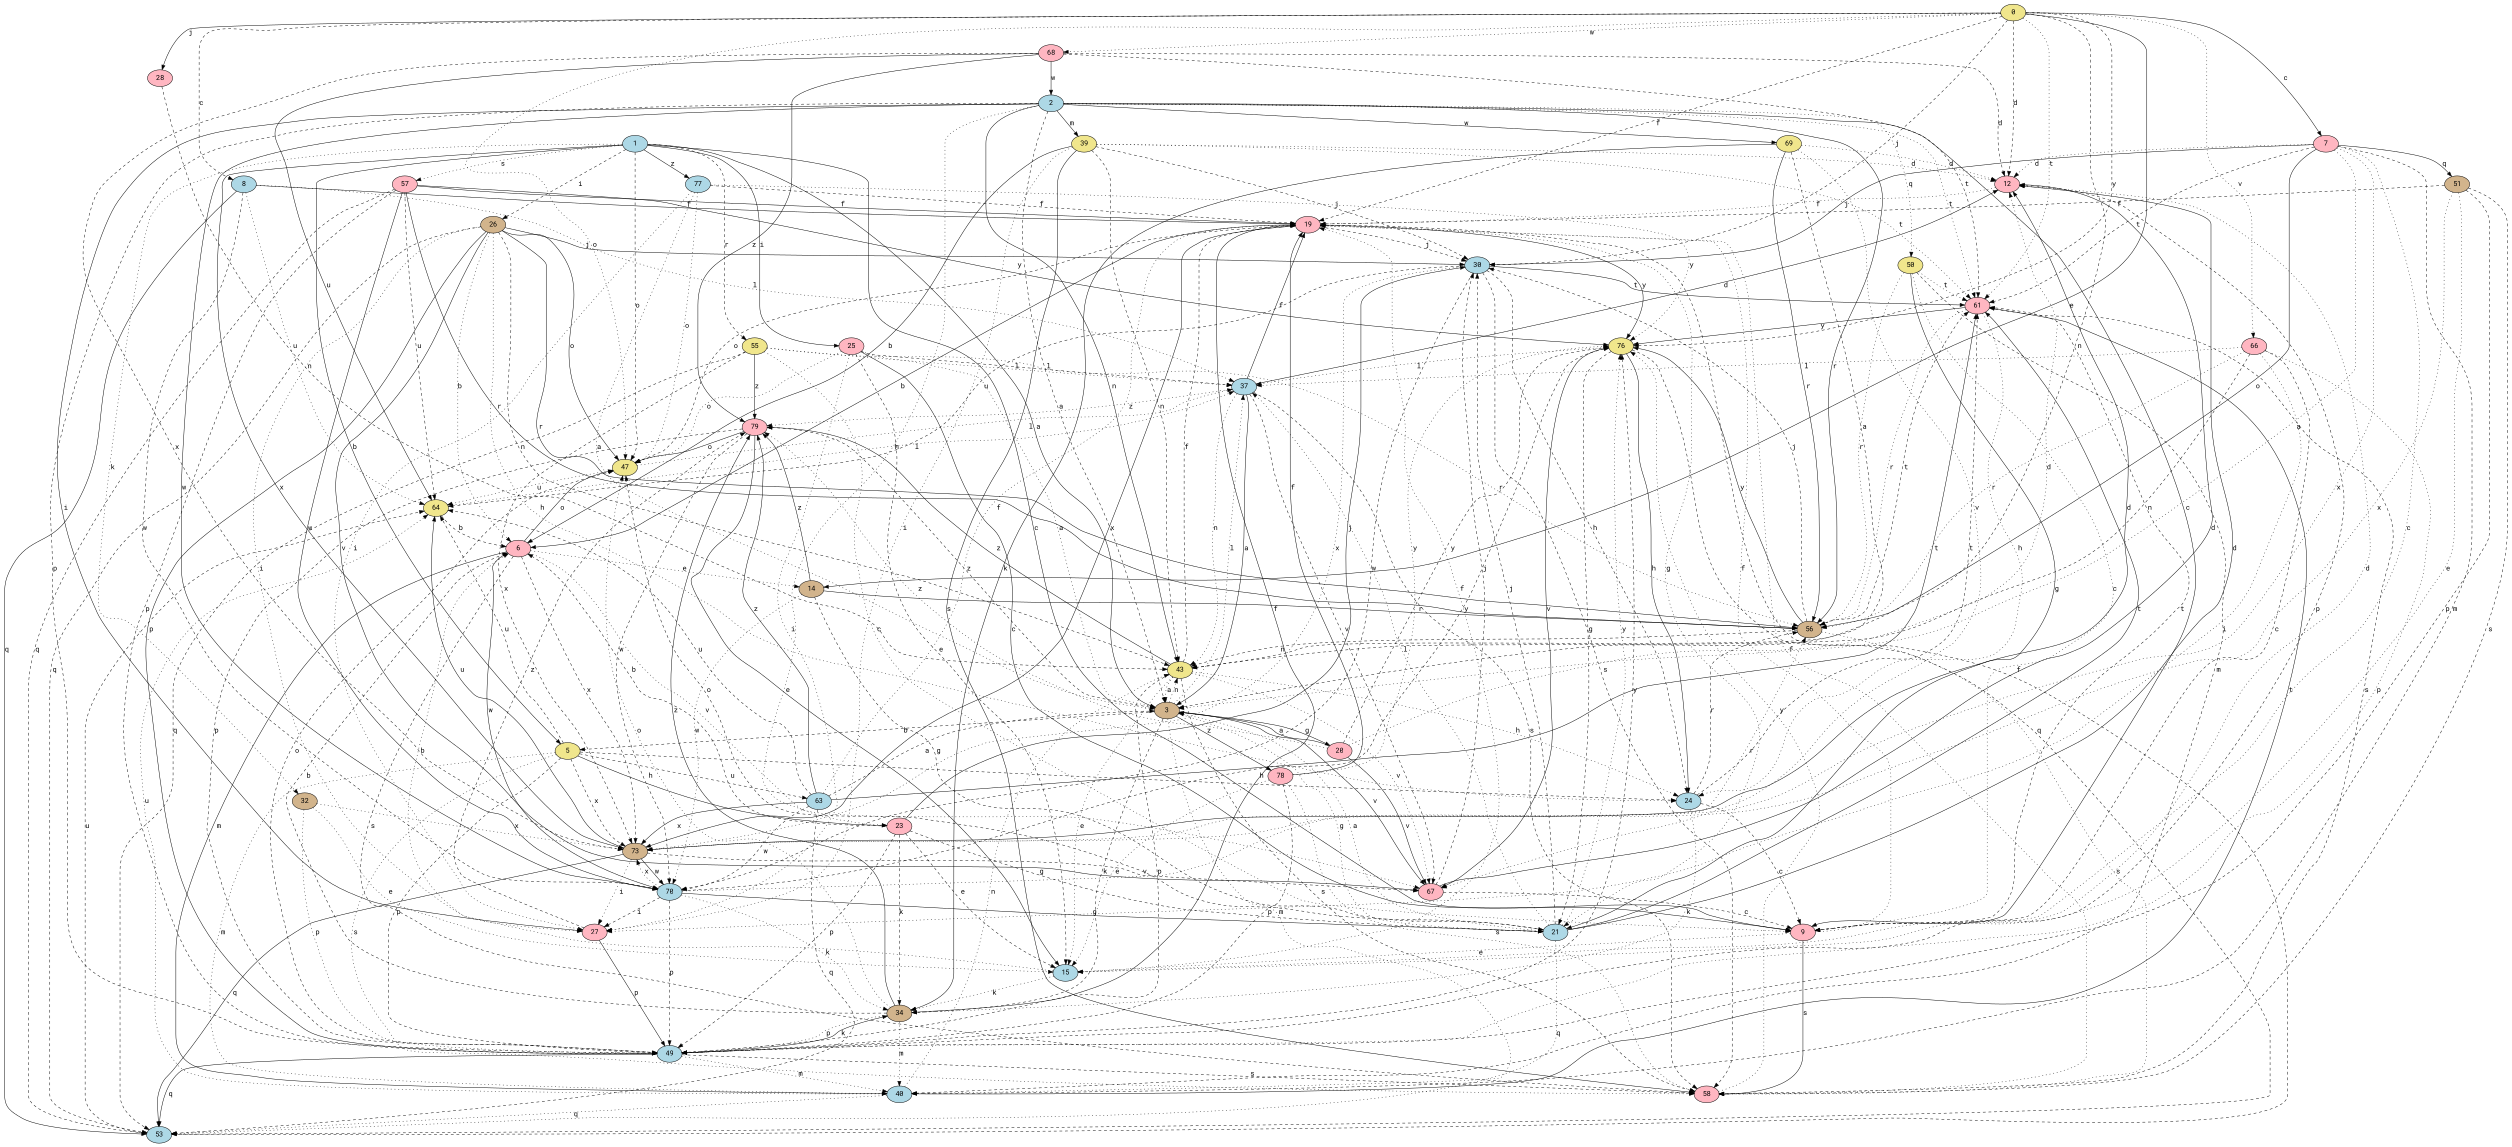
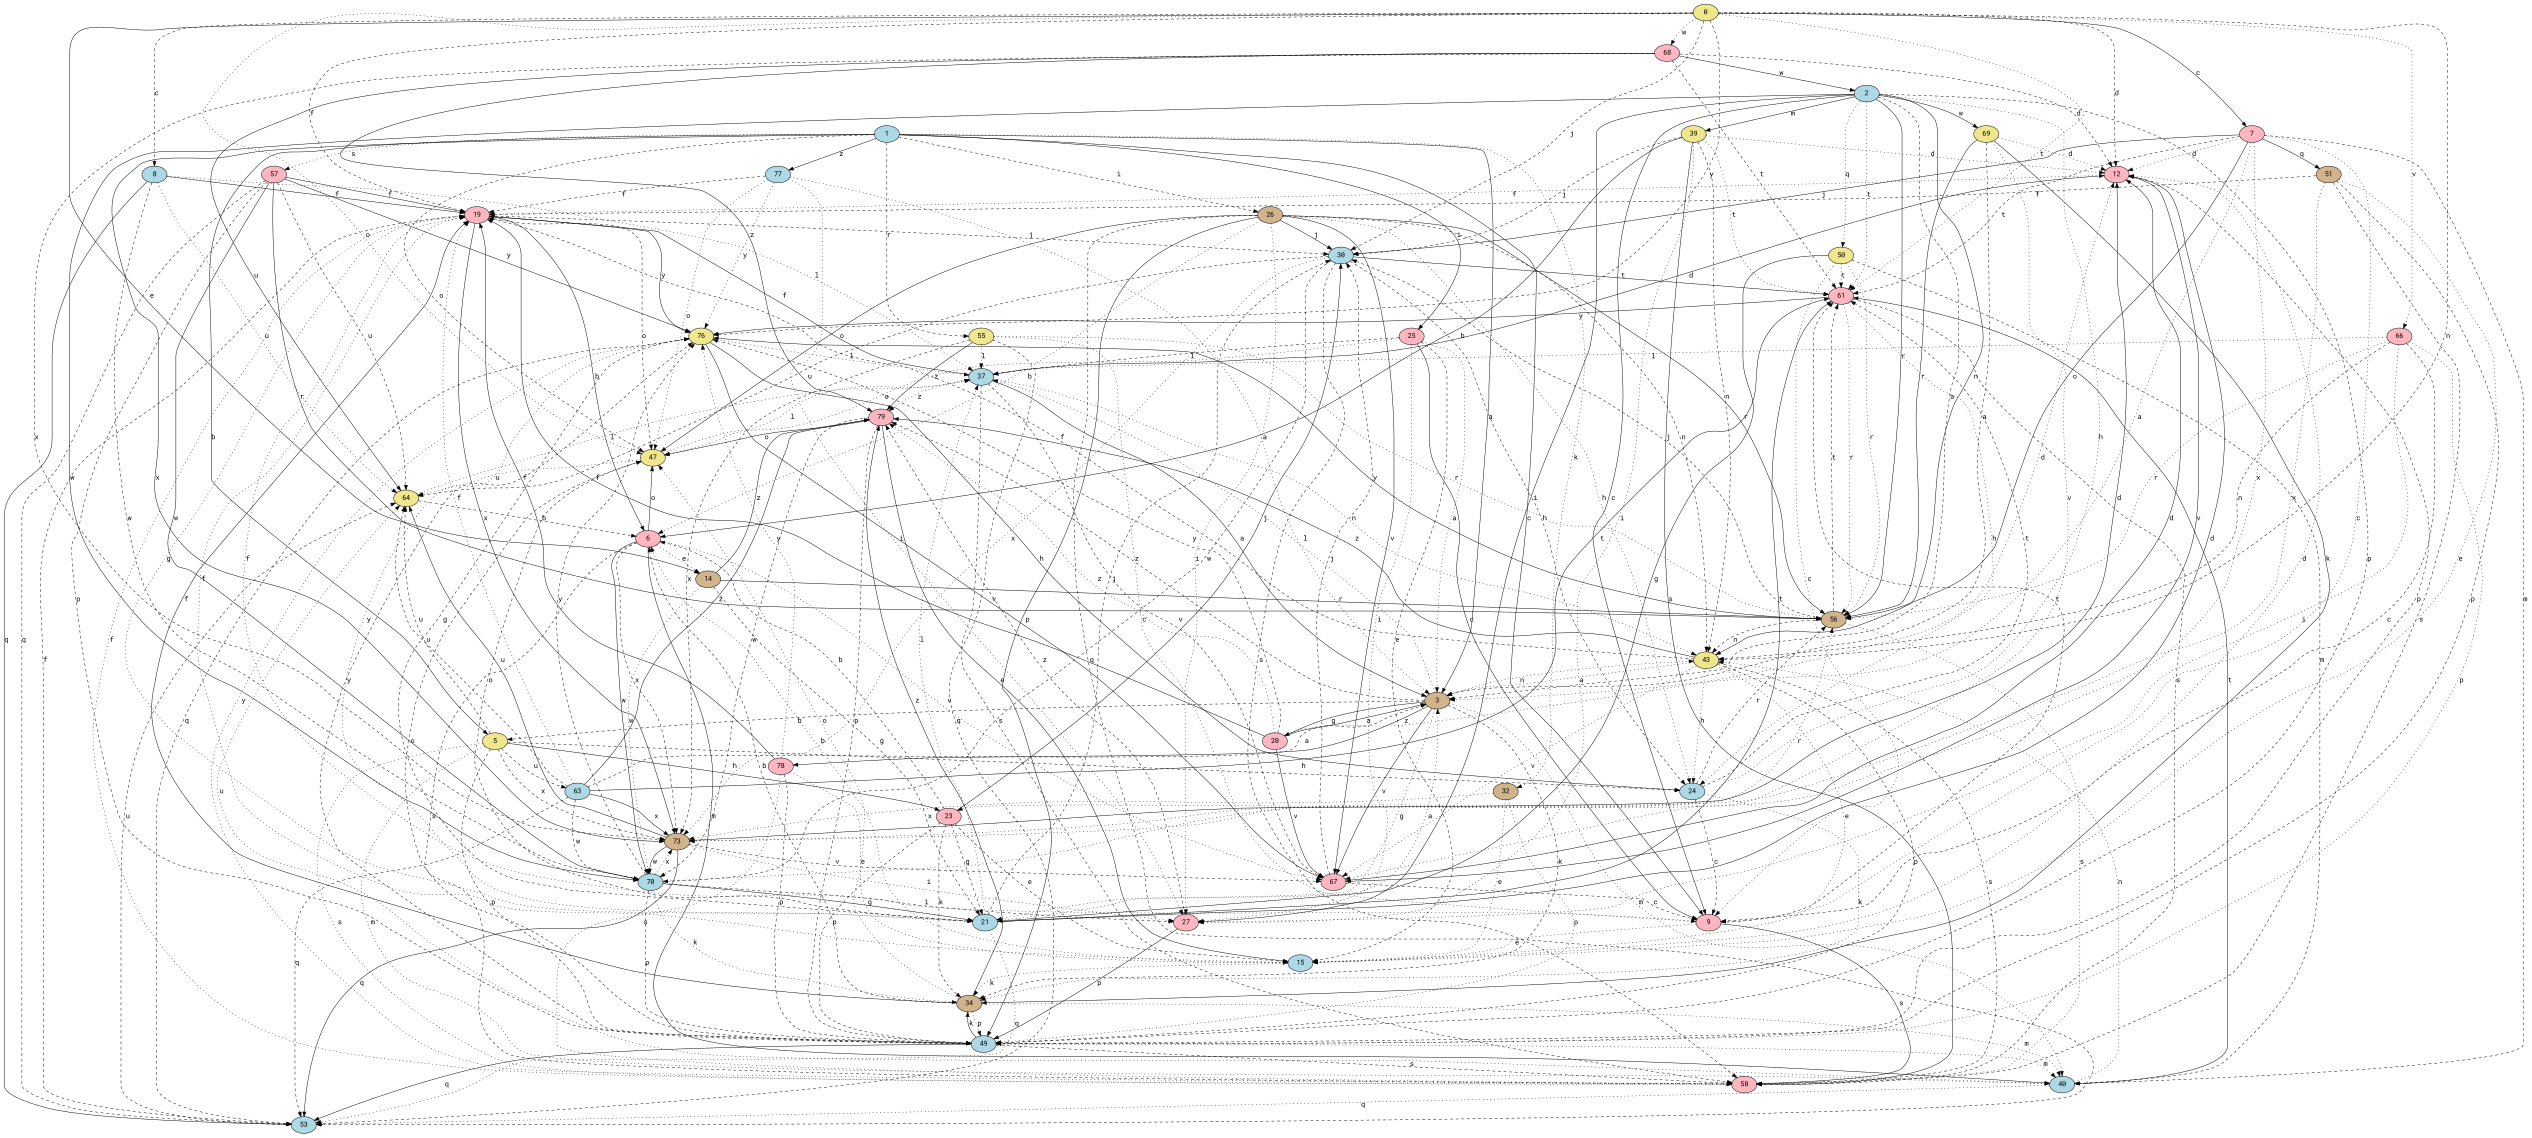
node "28": removed
edge "20" -> "19": added, label "f"
edge "12" -> "67": added, label "v"
